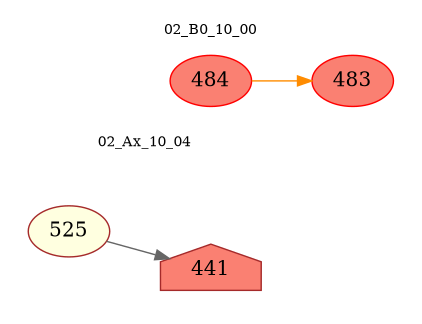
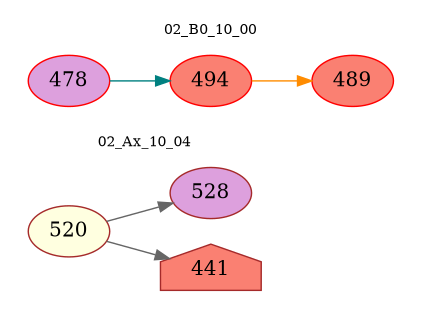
node "478": added
node "484": label "484" -> "494"
node "483": label "483" -> "489"
node "528": added
node "525": label "525" -> "520"
